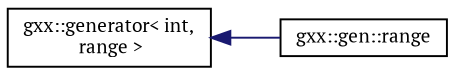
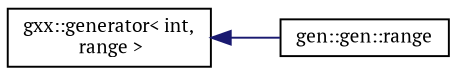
node "gxx::gen::range": label "gxx::gen::range" -> "gen::gen::range"
